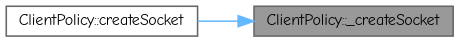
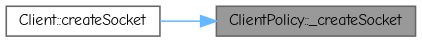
node "ClientPolicy::createSocket": label "ClientPolicy::createSocket" -> "Client::createSocket"
